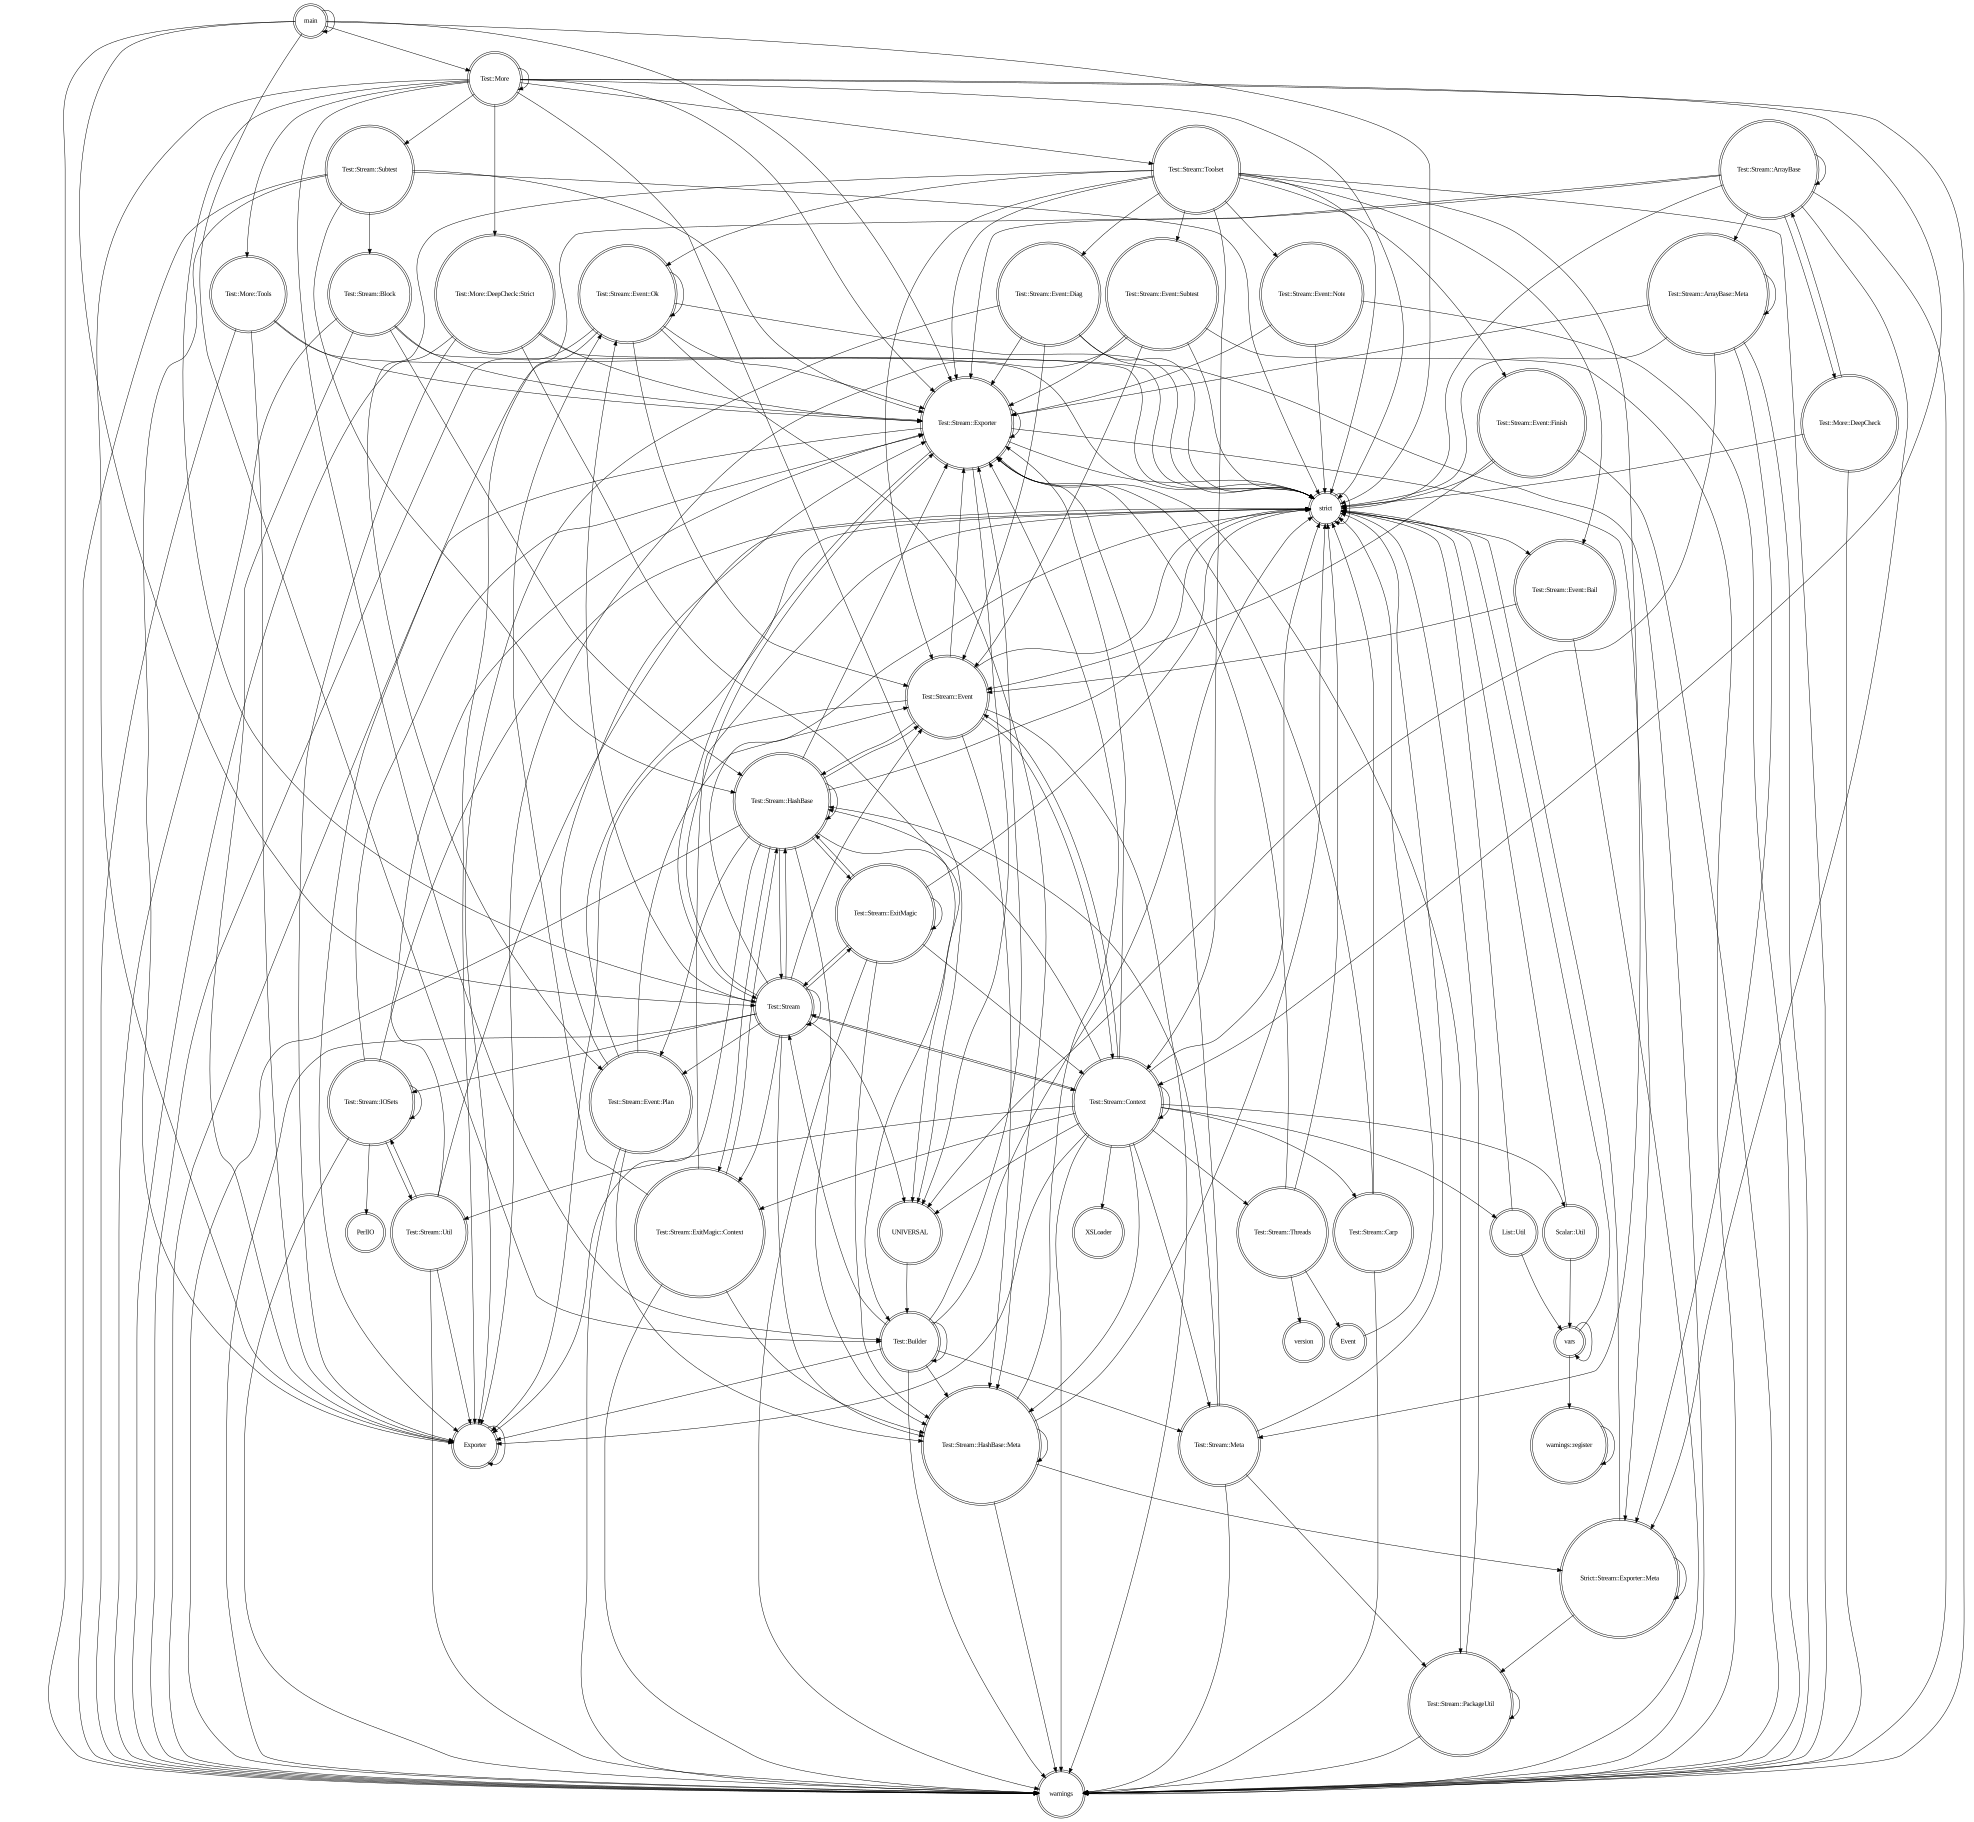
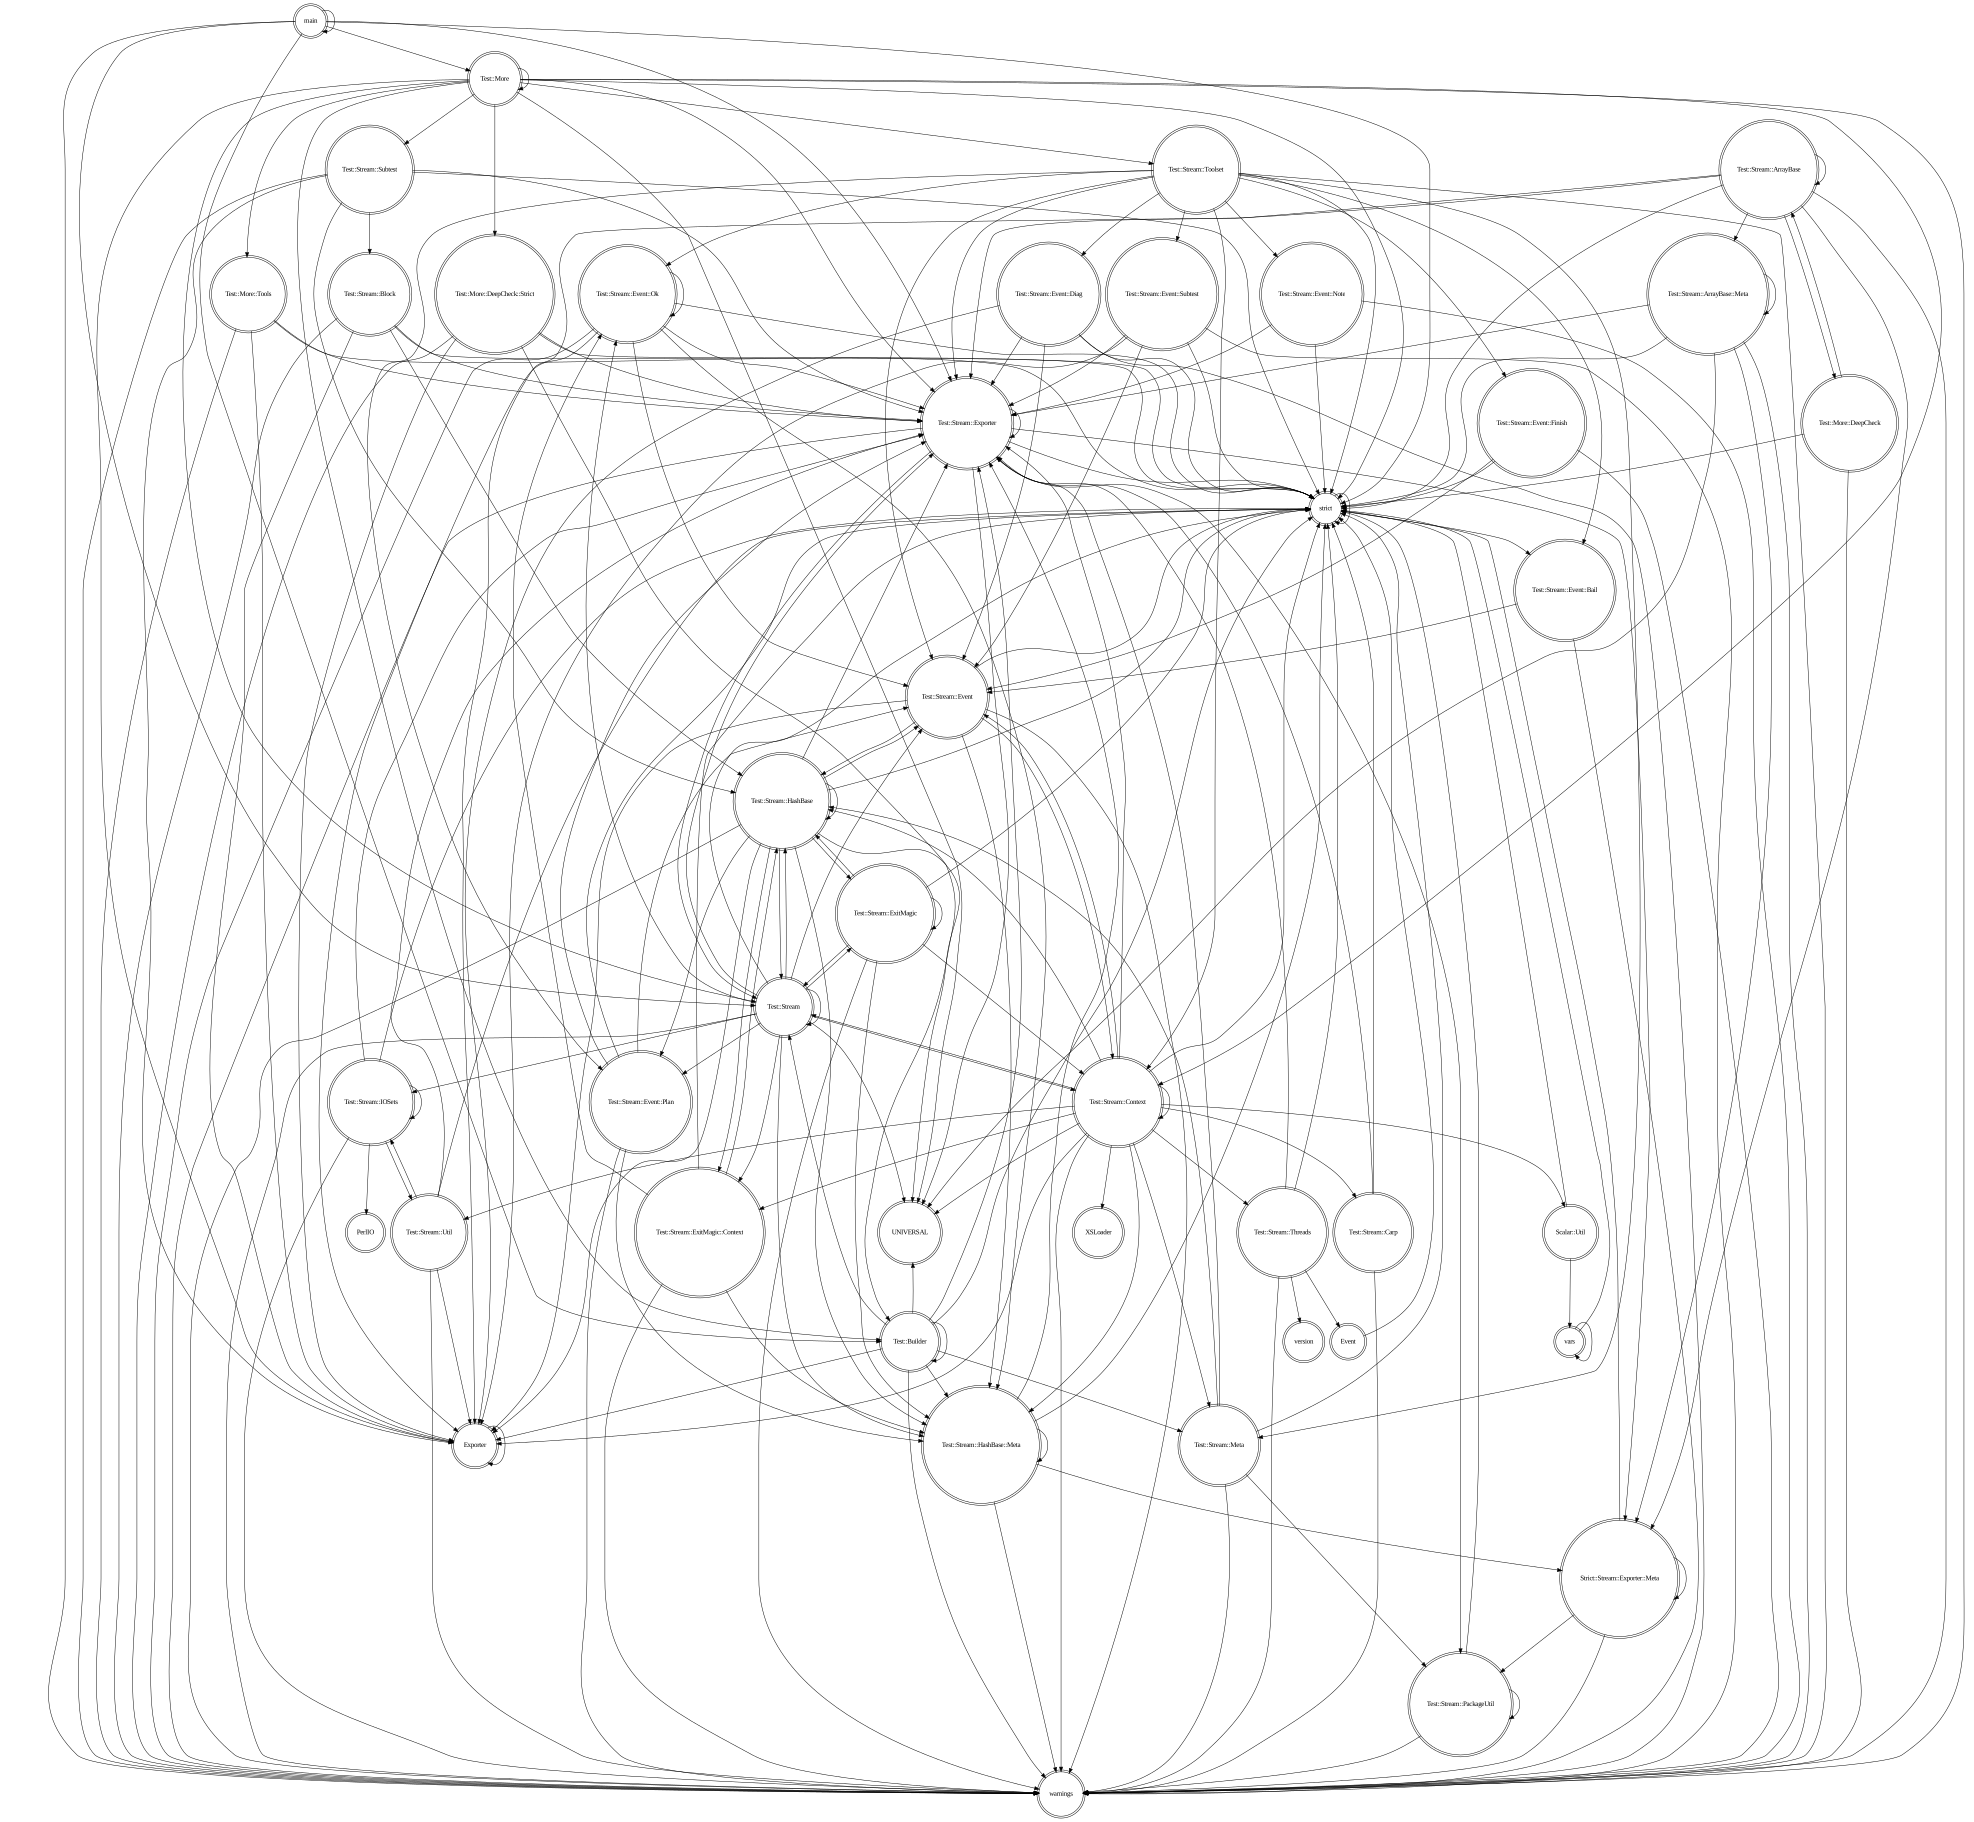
edge "Test::Stream::Event" -> "Test::Stream::Exporter": removed
node "List::Util": removed
edge "UNIVERSAL" -> "Test::Builder": reversed
node "warnings::register": removed
edge "Test::Stream::Threads" -> "warnings": added
edge "Strict::Stream::Exporter::Meta" -> "warnings": added
